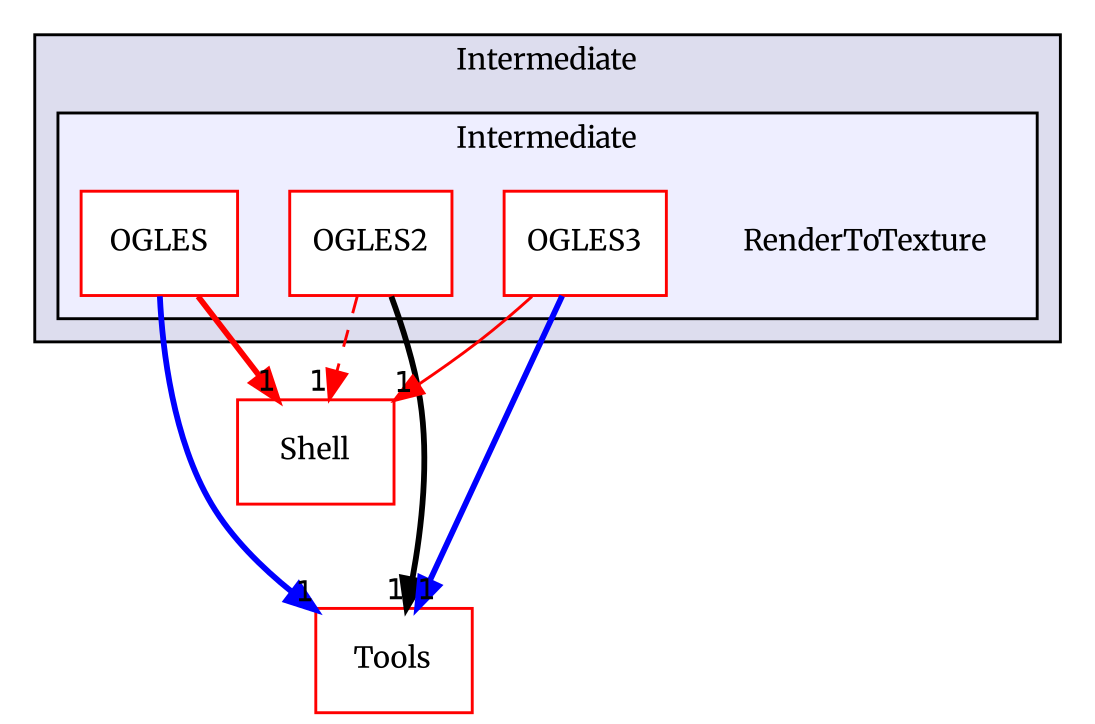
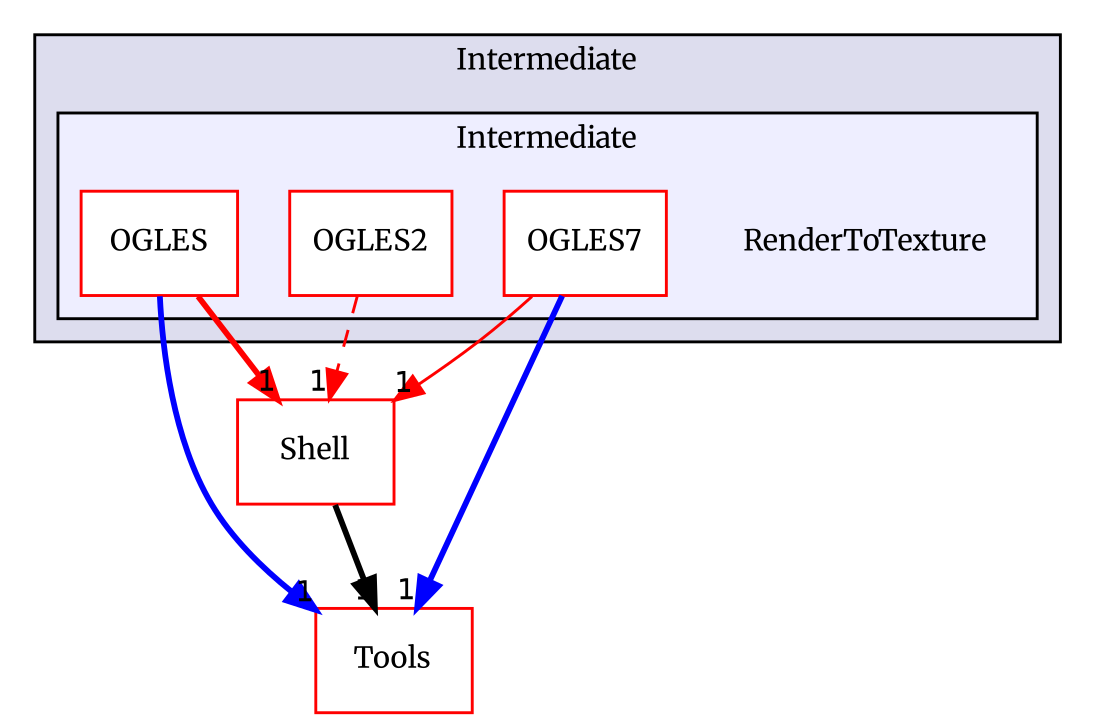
node "OGLES3": label "OGLES3" -> "OGLES7"
edge "OGLES2" -> "Tools": now "Shell" -> "Tools"
